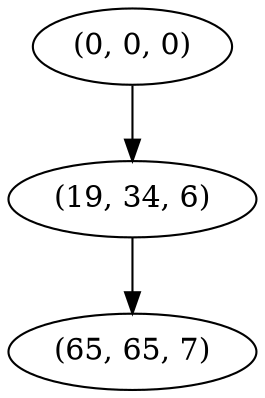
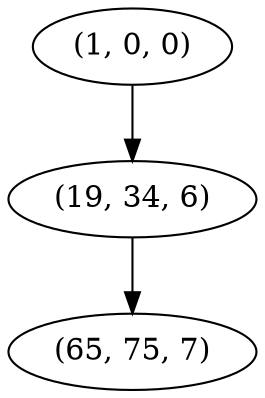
node "(0, 0, 0)": label "(0, 0, 0)" -> "(1, 0, 0)"
node "(65, 65, 7)": label "(65, 65, 7)" -> "(65, 75, 7)"
